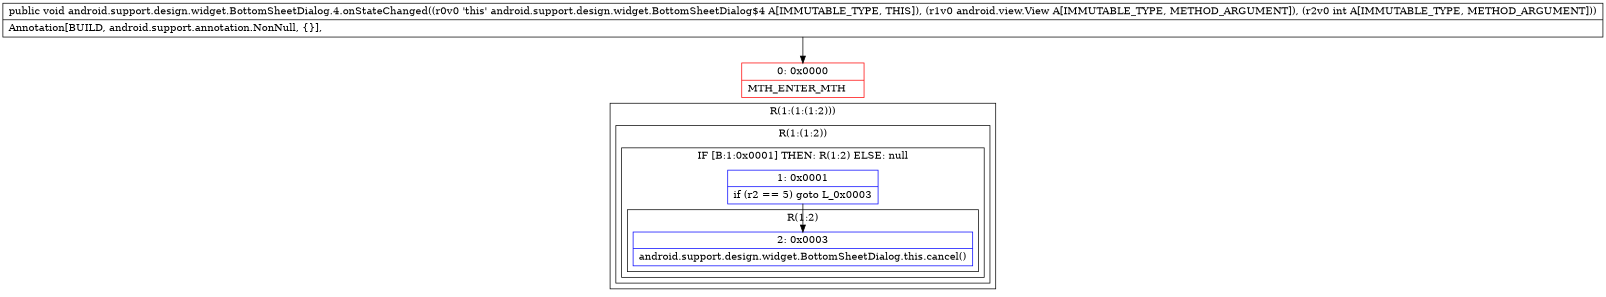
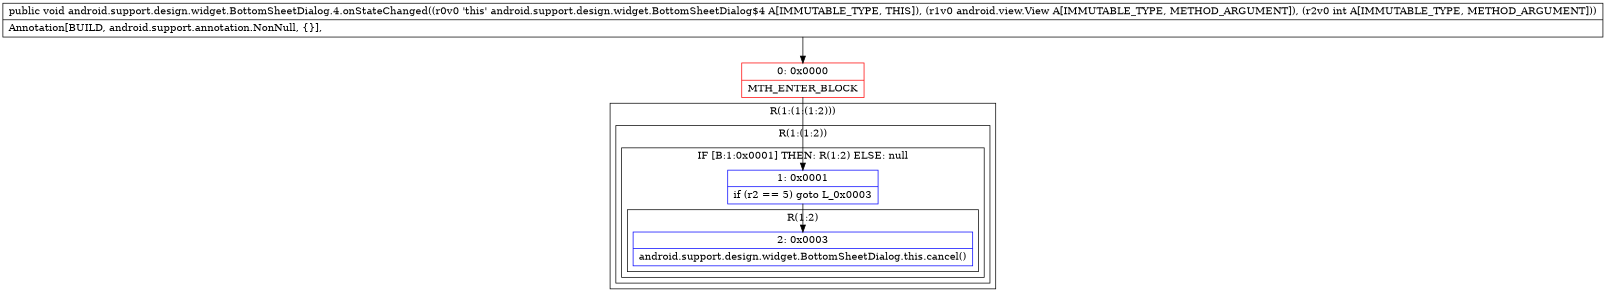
node "0: 0x0000": text "MTH_ENTER_MTH" -> "MTH_ENTER_BLOCK"
edge "0: 0x0000" -> "1: 0x0001": added
